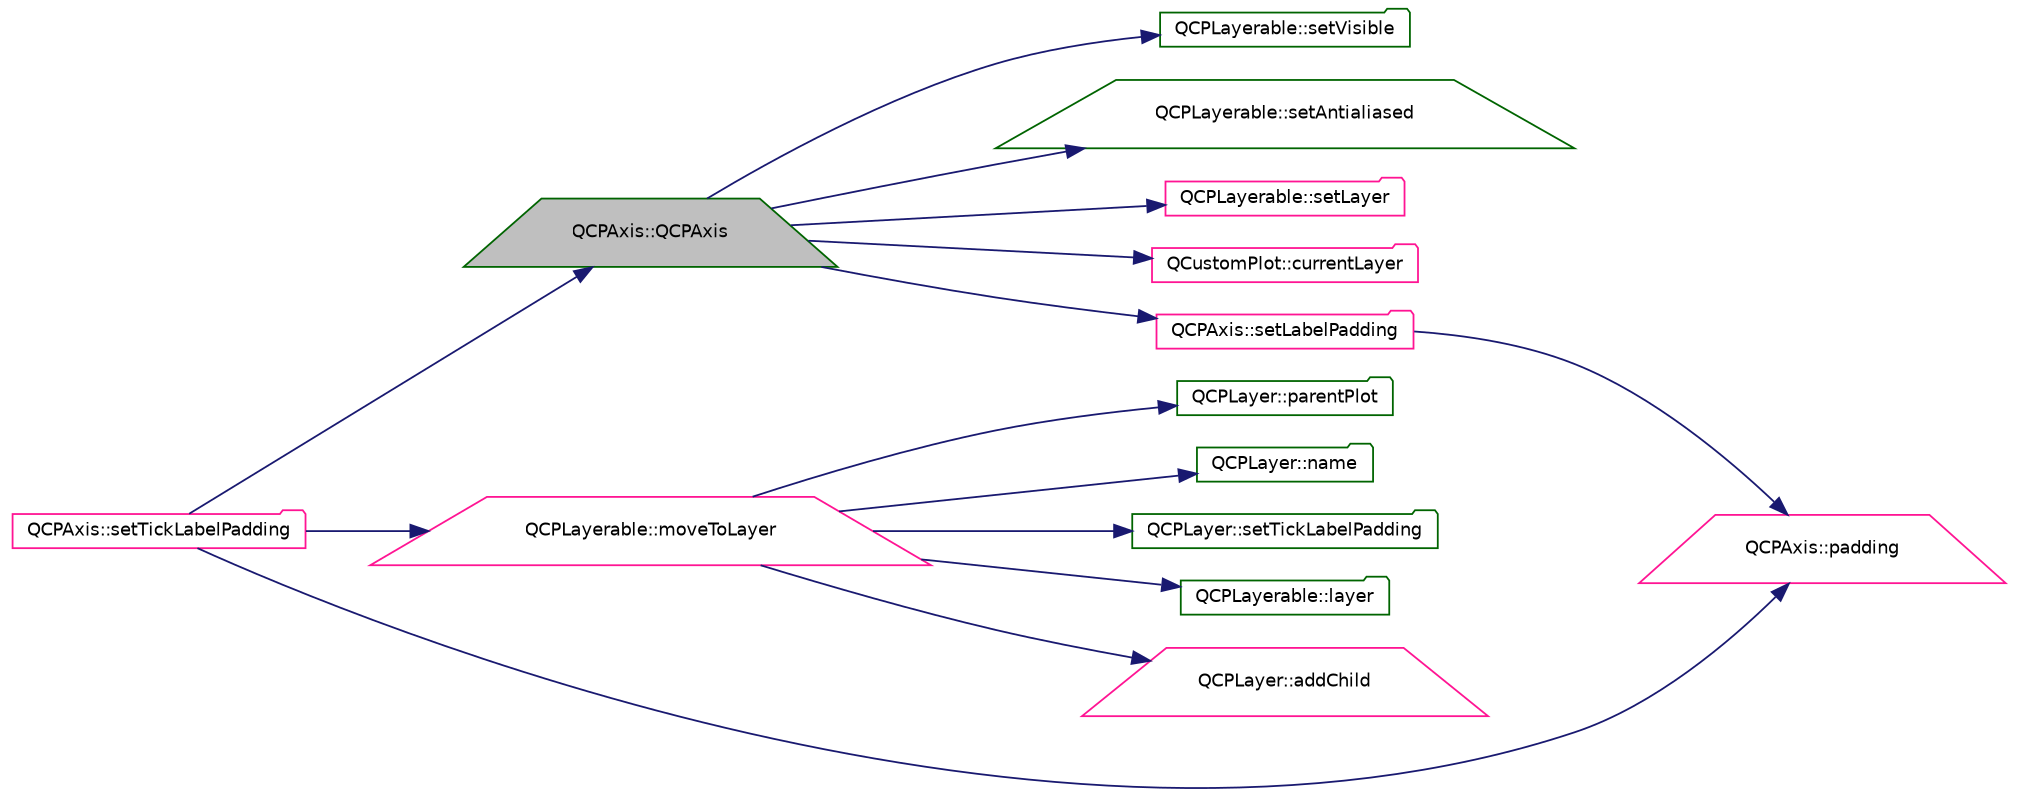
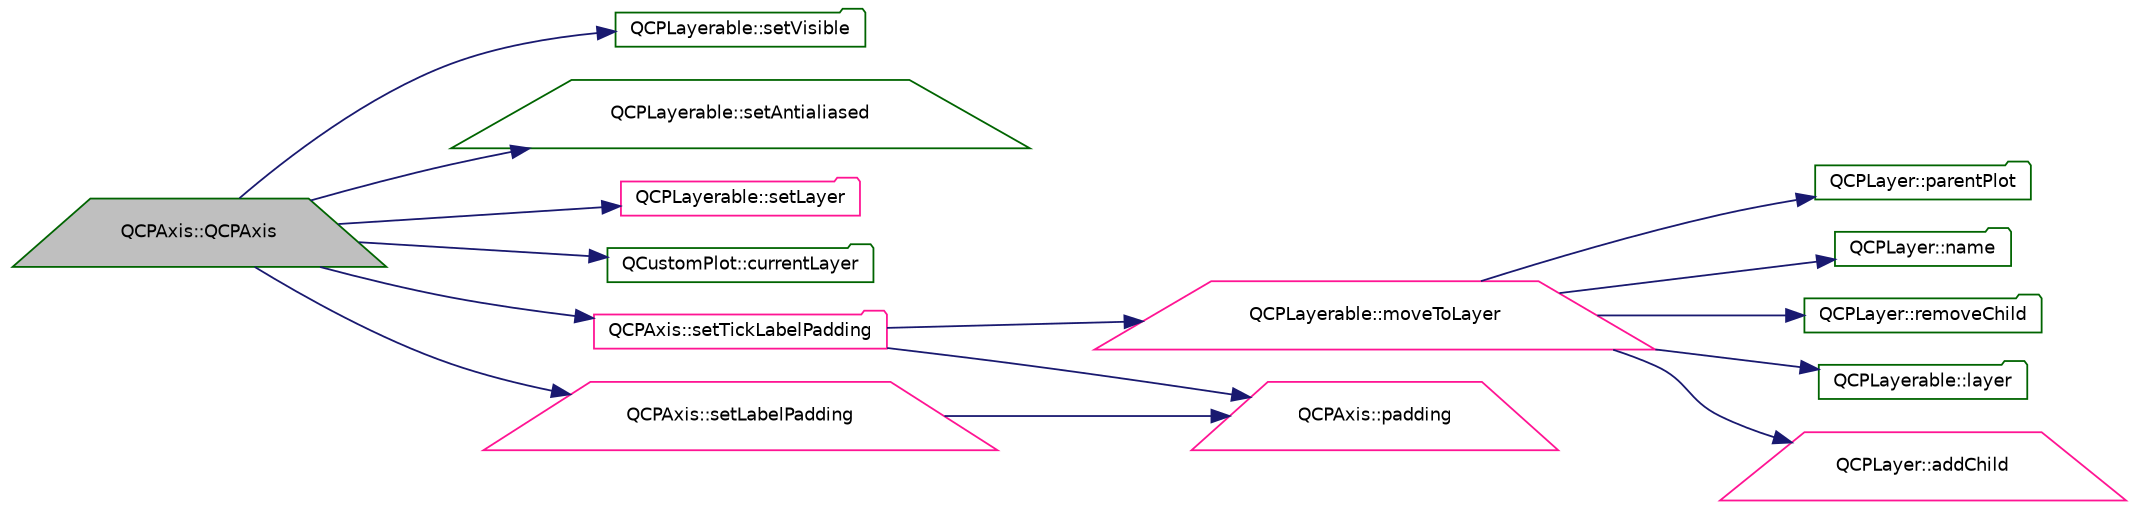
node "QCustomPlot::currentLayer": color deeppink -> darkgreen
node "QCPAxis::setLabelPadding": shape folder -> trapezium
edge "QCPAxis::setTickLabelPadding" -> "QCPAxis::QCPAxis": reversed
node "QCPLayer::setTickLabelPadding": label "QCPLayer::setTickLabelPadding" -> "QCPLayer::removeChild"
